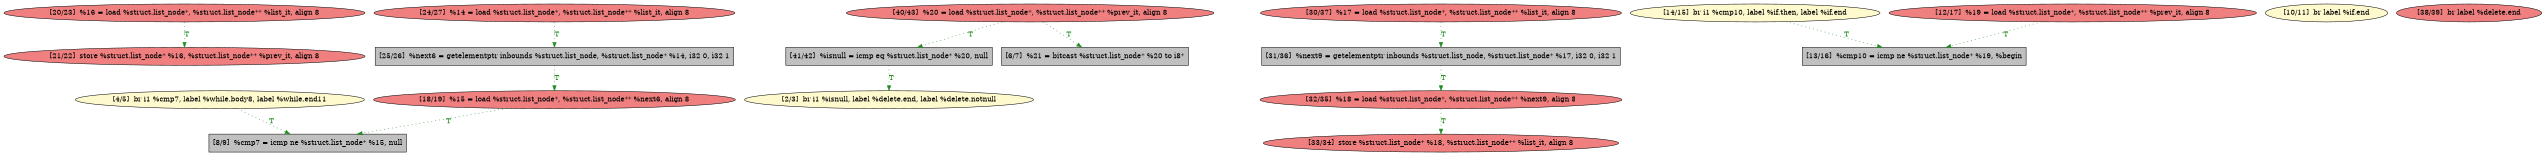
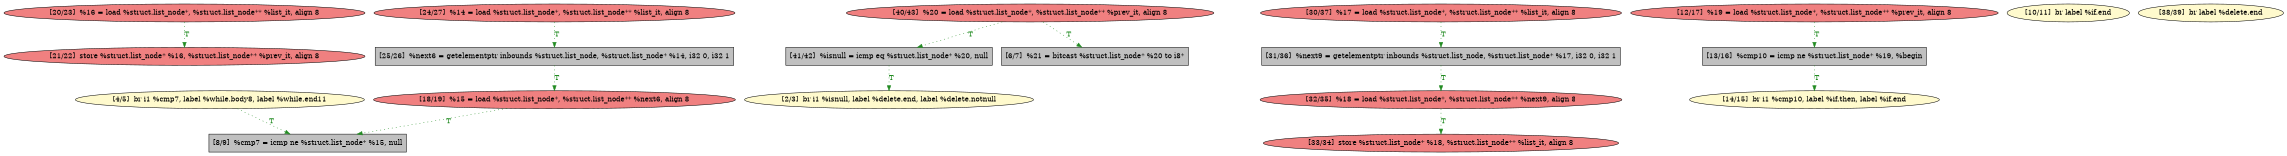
node "[38/39]  br label %delete.end": fillcolor lightcoral -> lemonchiffon
edge "[14/15]  br i1 %cmp10, label %if.then, label %if.end" -> "[13/16]  %cmp10 = icmp ne %struct.list_node* %19, %begin": reversed
